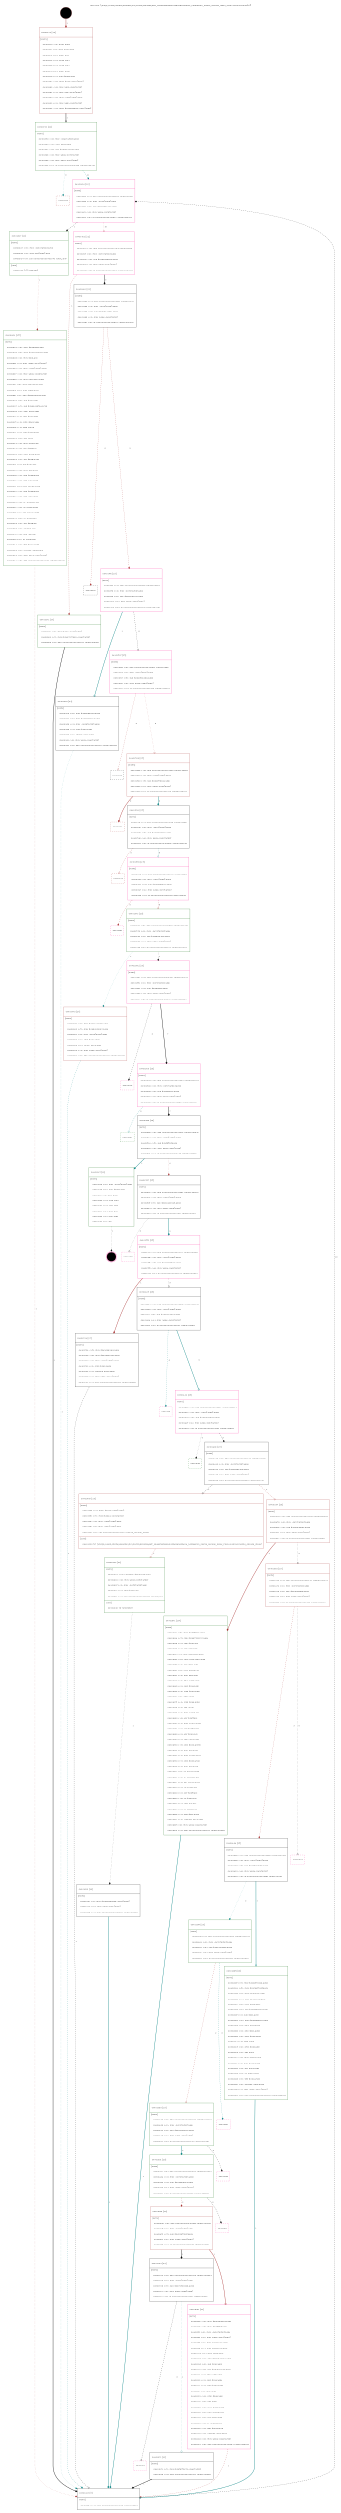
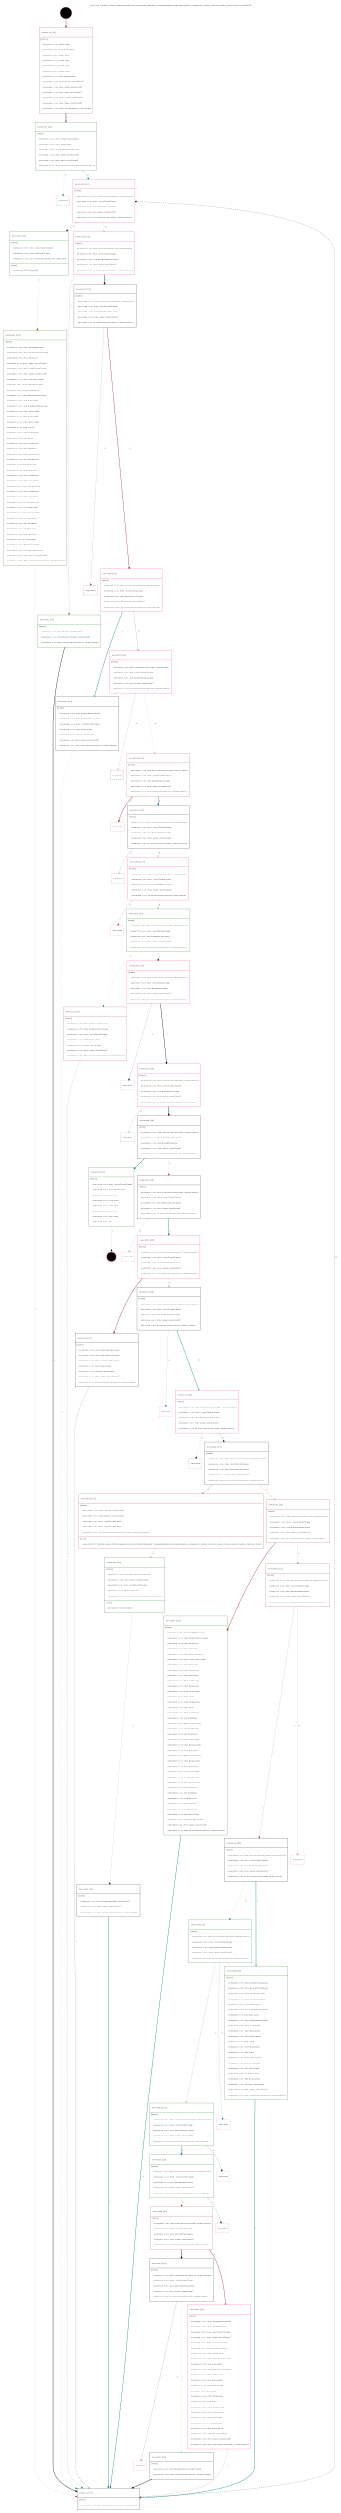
edge "0x4014e0 [22]" -> "0x4014f6 [25]": style dashed -> bold
